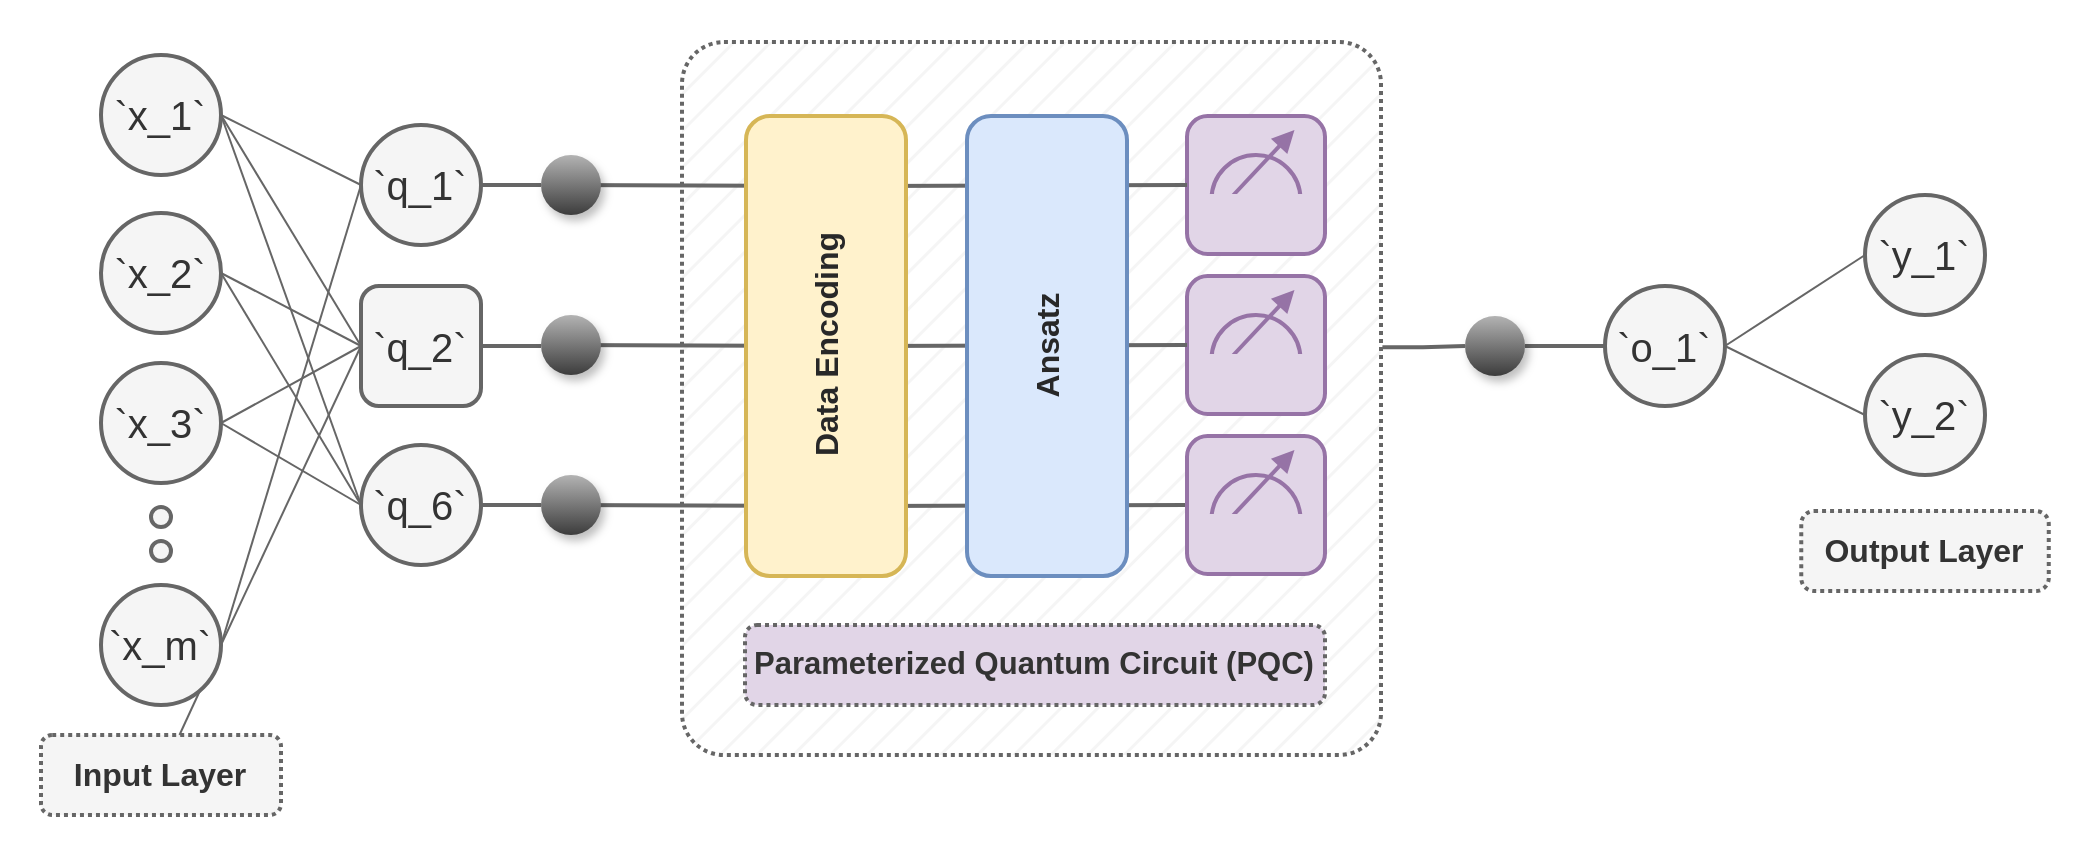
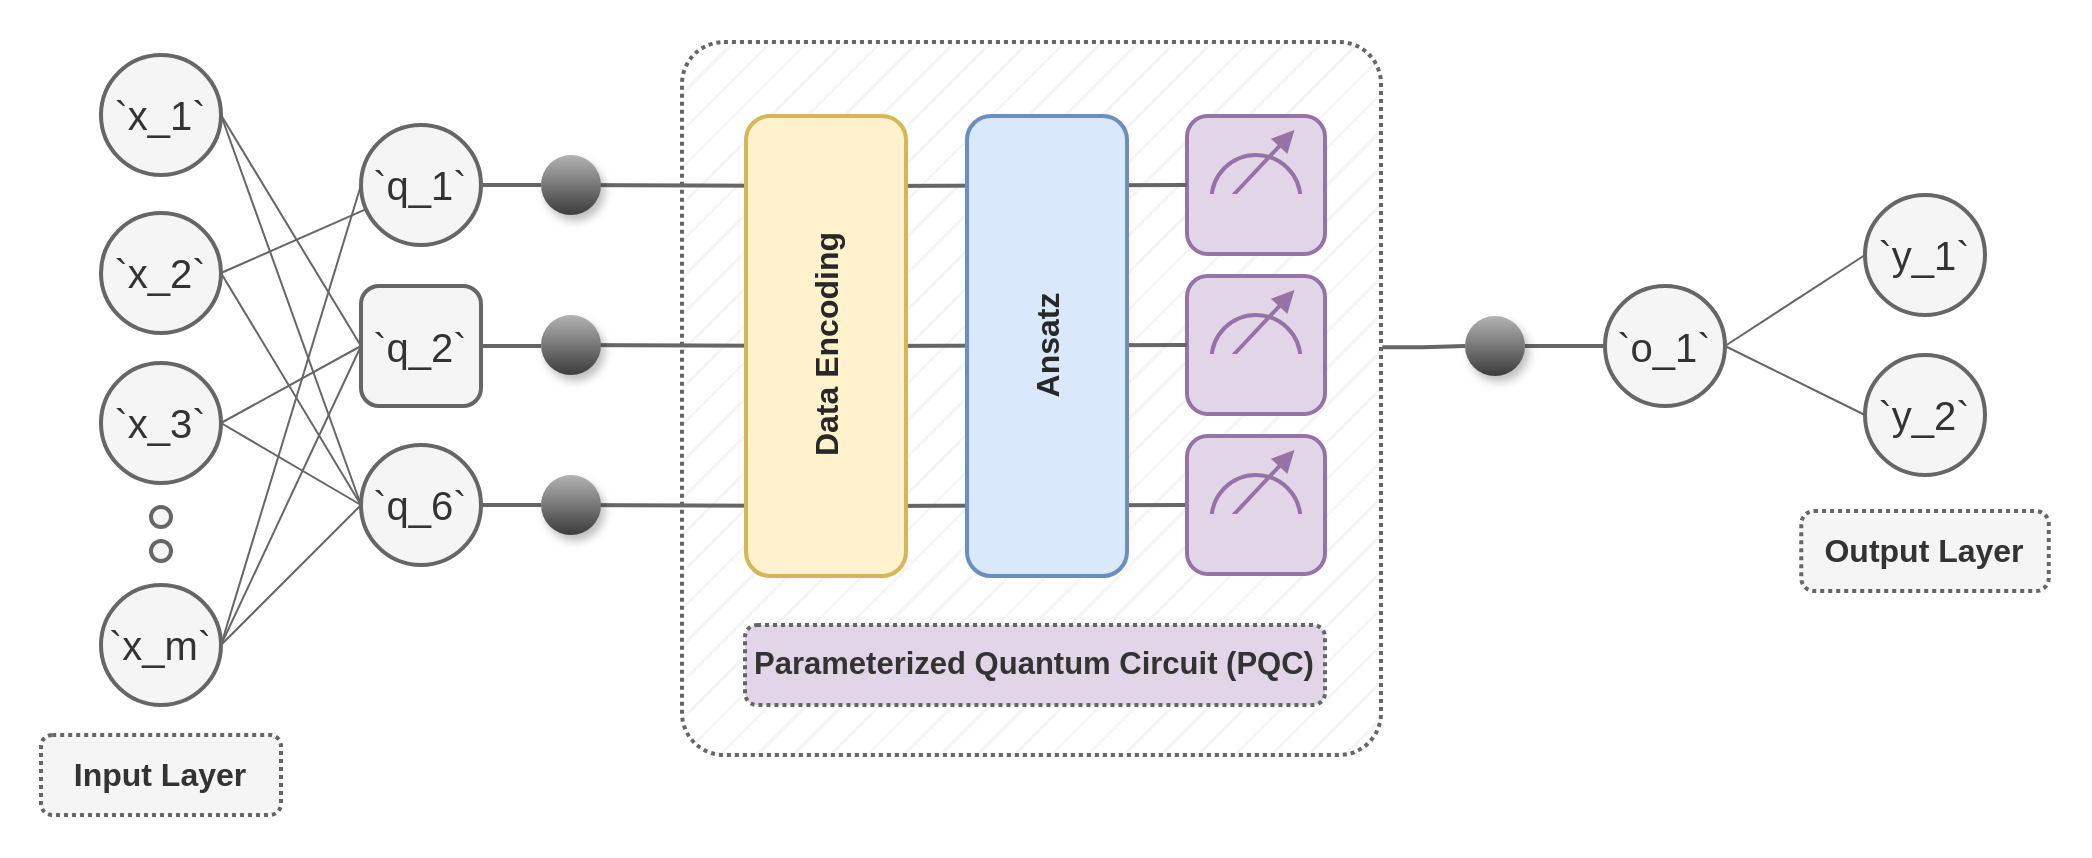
edge "`x_1`" -- "`q_1`": removed
edge "`x_2`" -- "`q_2`": now "`x_2`" -- "`q_1`"
edge "`x_m`" -- "Input Layer": now "`x_m`" -- "`q_6`"
